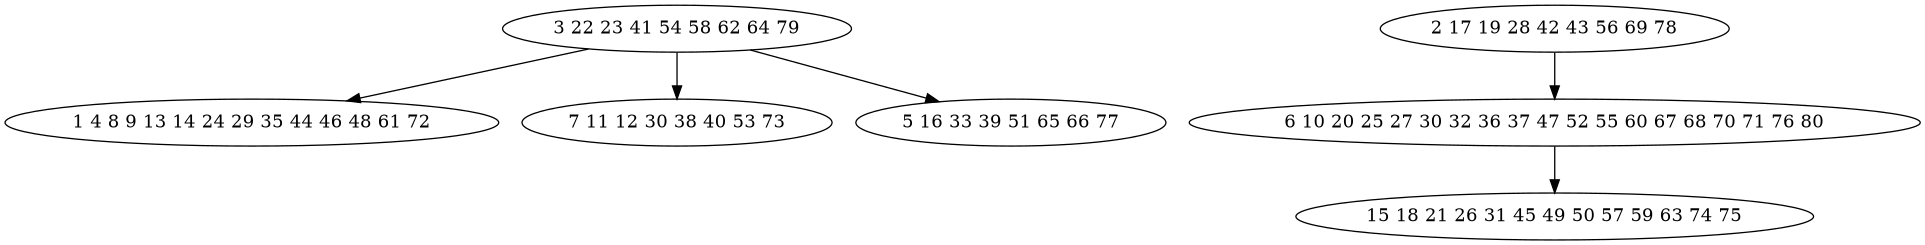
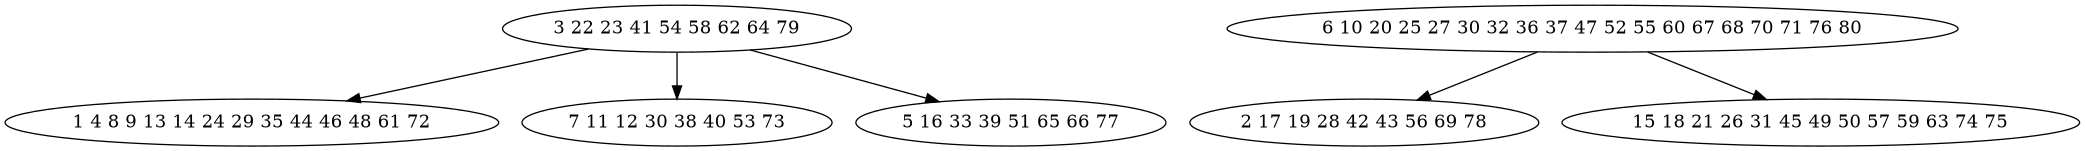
edge "2 17 19 28 42 43 56 69 78" -> "6 10 20 25 27 30 32 36 37 47 52 55 60 67 68 70 71 76 80": reversed
